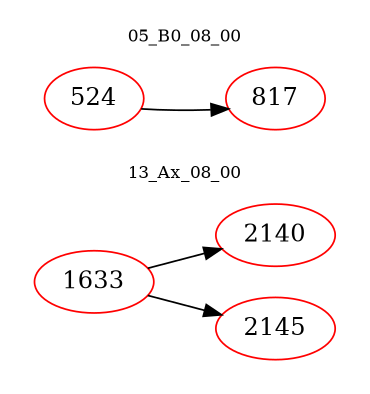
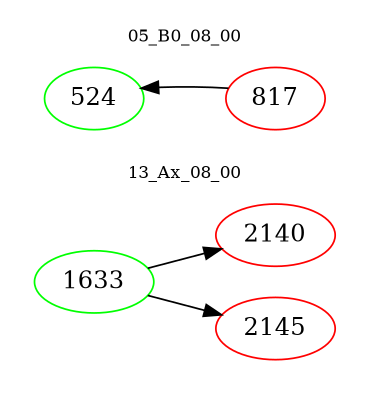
node "524": color red -> green
edge "524" -> "817": reversed
node "1633": color red -> green
